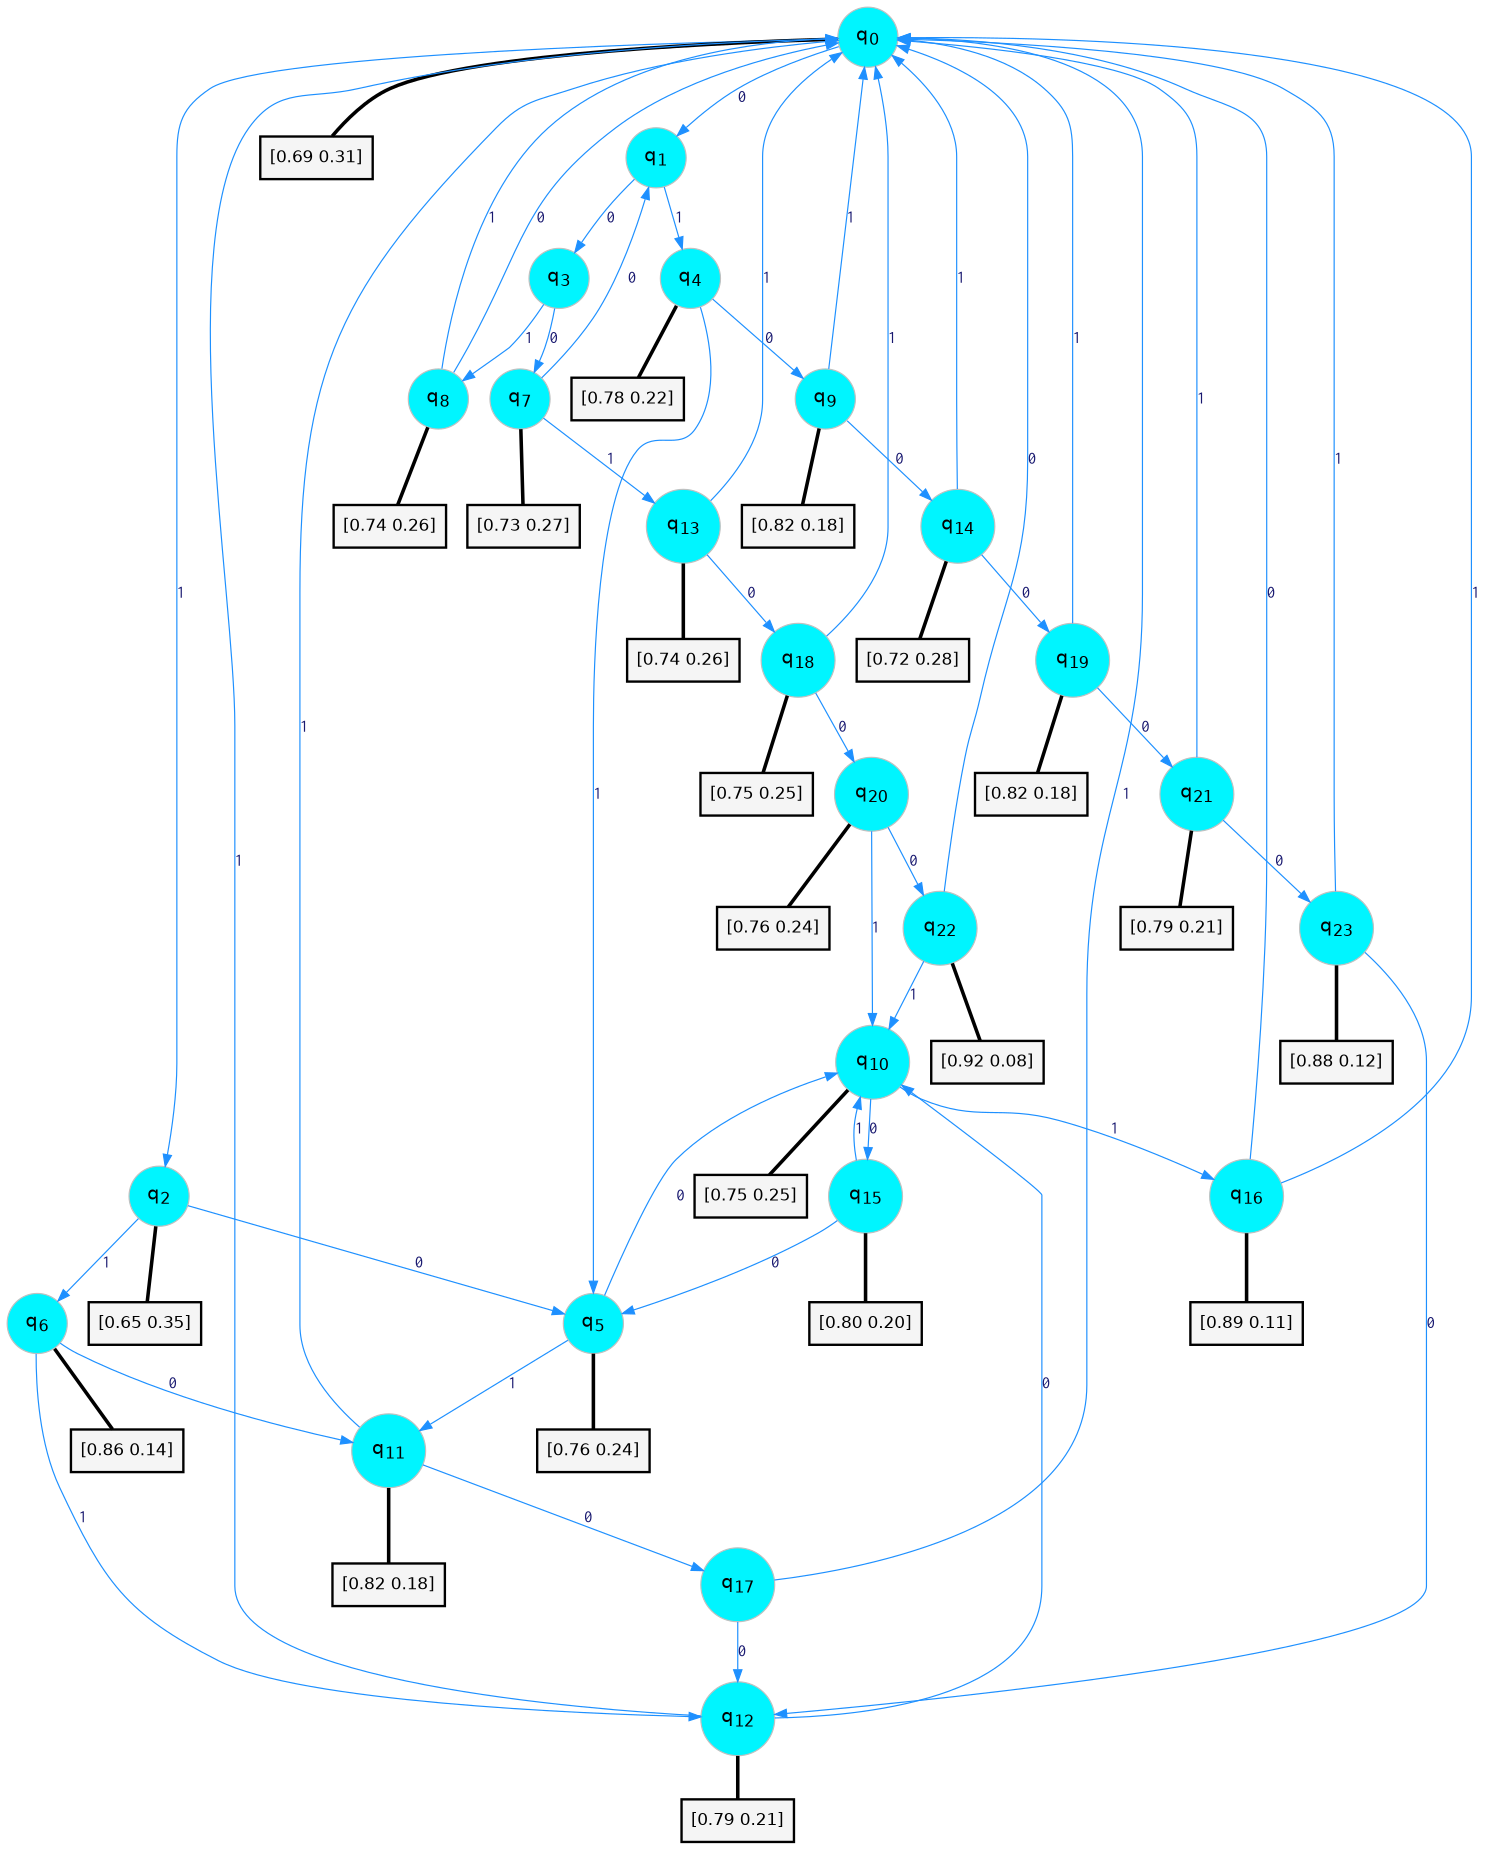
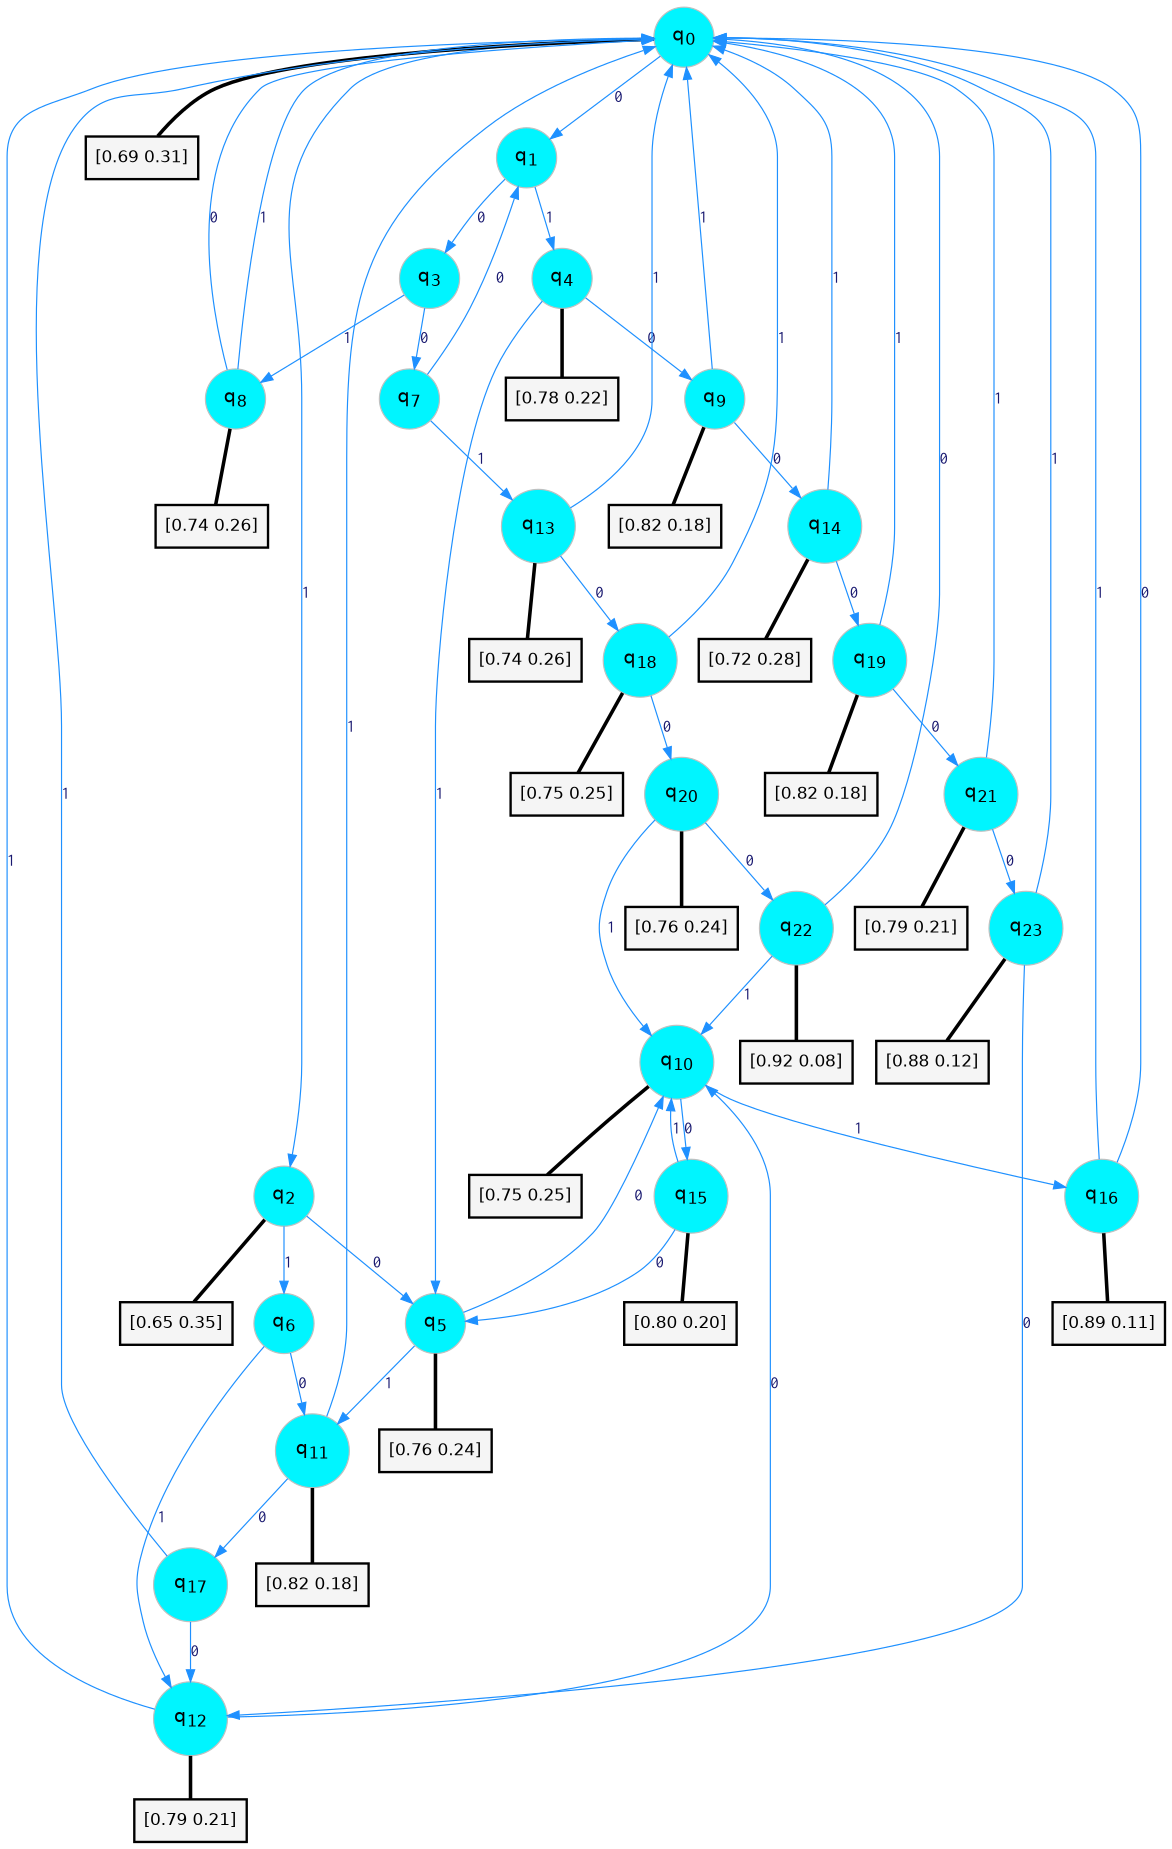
node "[0.73 0.27]": removed
node "[0.86 0.14]": removed
